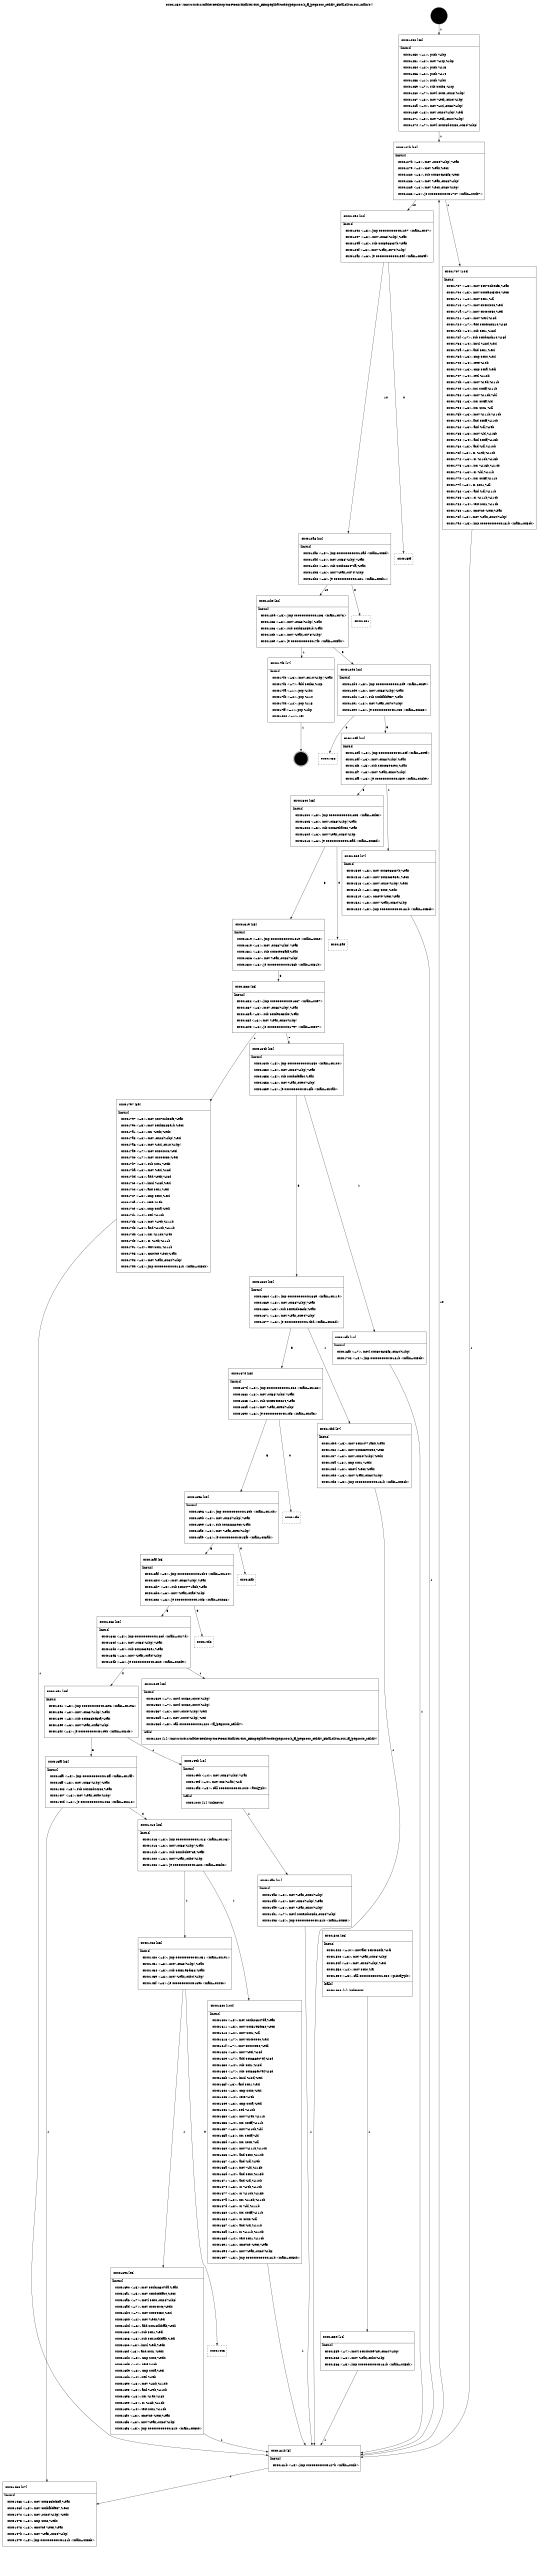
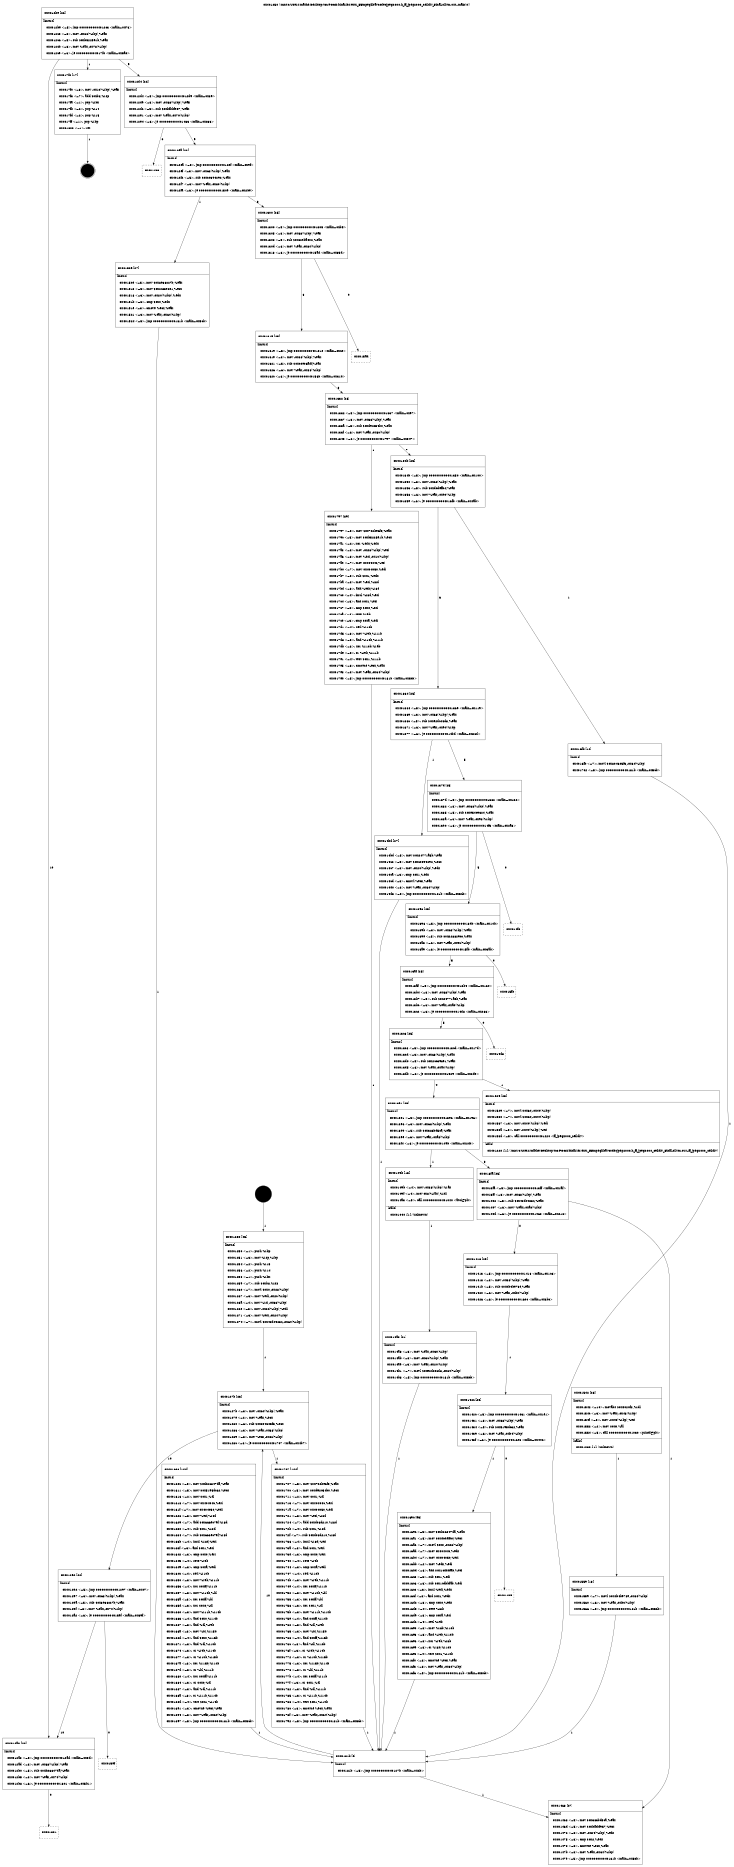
edge "0x4012a8 [22]" -> "0x4012be [22]": reversed
edge "0x401413 [25]" -> "0x40160c [144]": removed, label "1"
